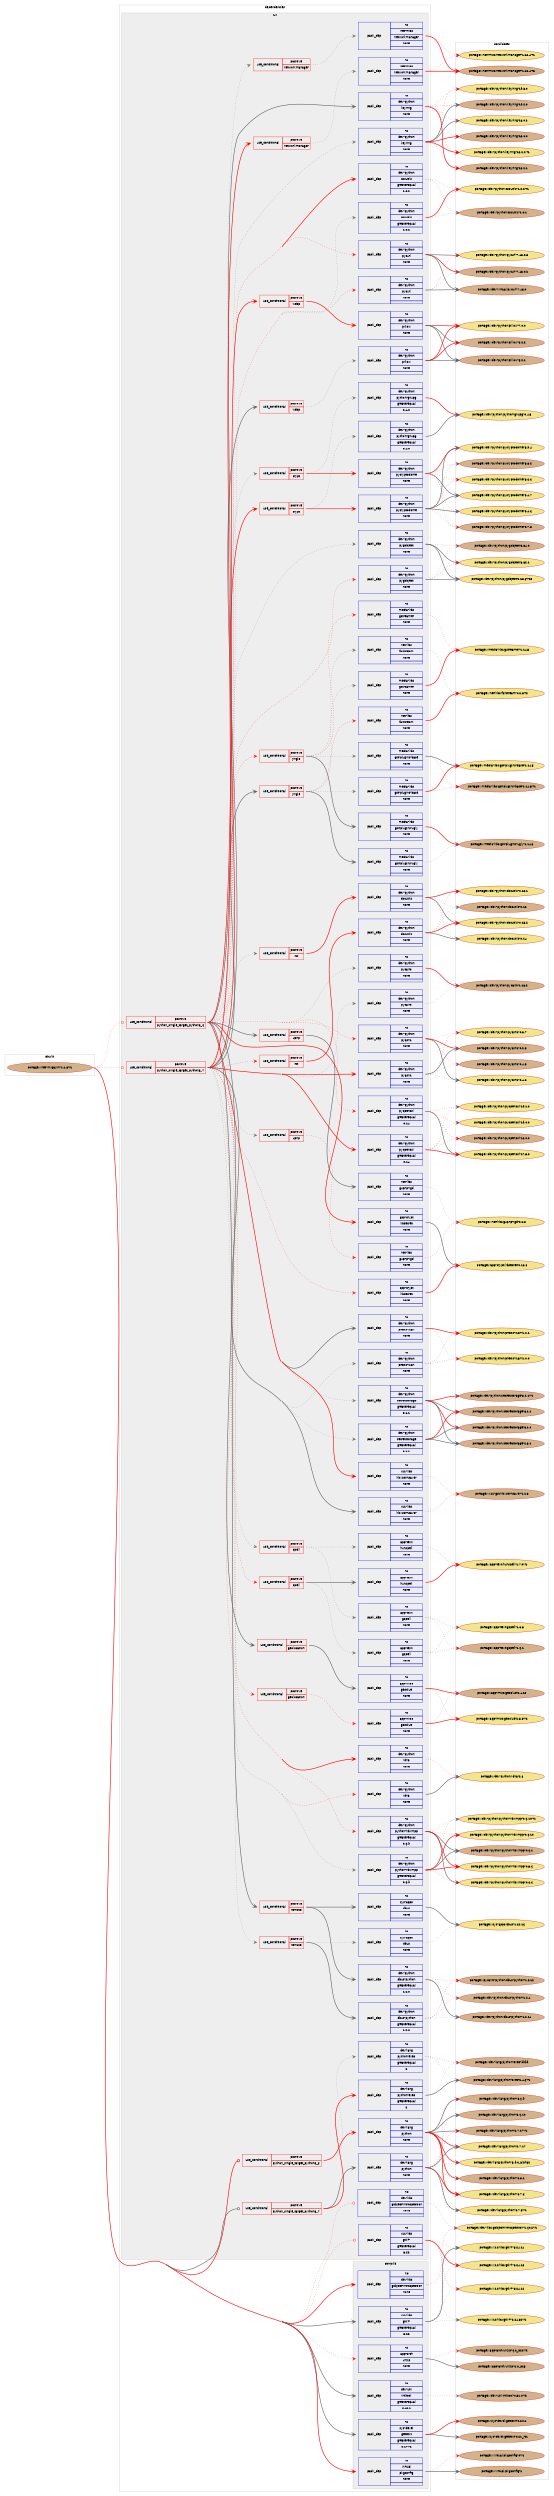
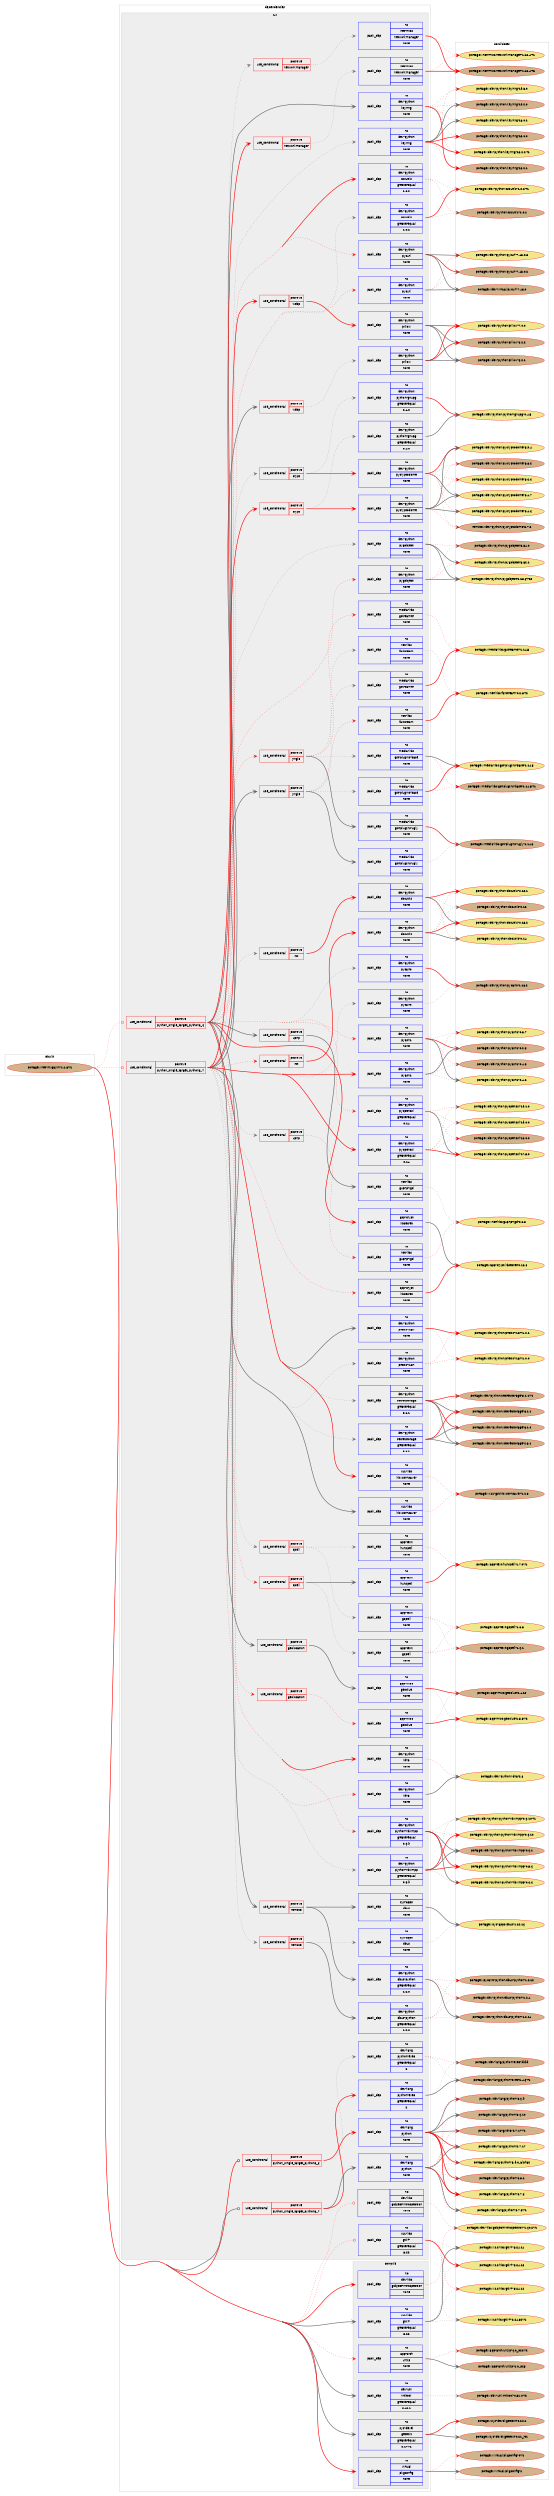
node "portage://dev-python/pycryptodome-3.7.3": label "portage://dev-python/pycryptodome-3.7.3" -> "remote://dev-python/pycryptodome-3.7.3"
node "portage://dev-lang/python-2.7.17-r1": label "portage://dev-lang/python-2.7.17-r1" -> "portage://dev-lang/idna-2.7.17-r1"
